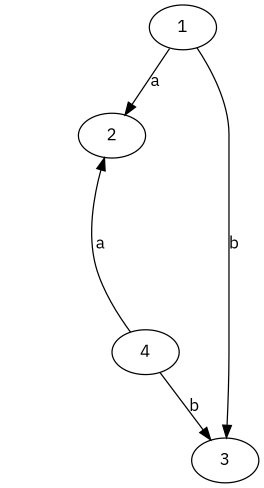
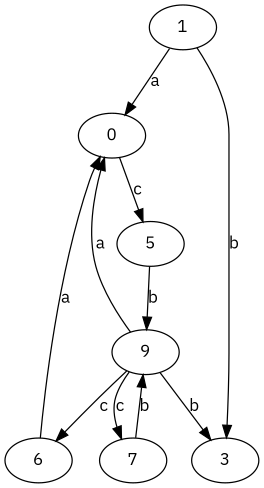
node "2": label "2" -> "0"
node "5": added
node "4": label "4" -> "9"
node "6": added
node "7": added
